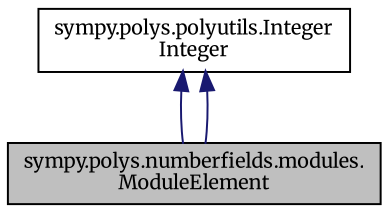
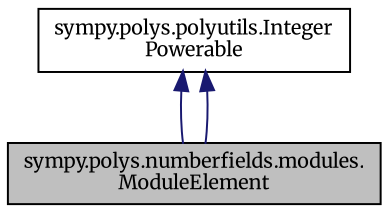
node "sympy.polys.polyutils.Integer Integer": label "sympy.polys.polyutils.Integer Integer" -> "sympy.polys.polyutils.Integer Powerable"
